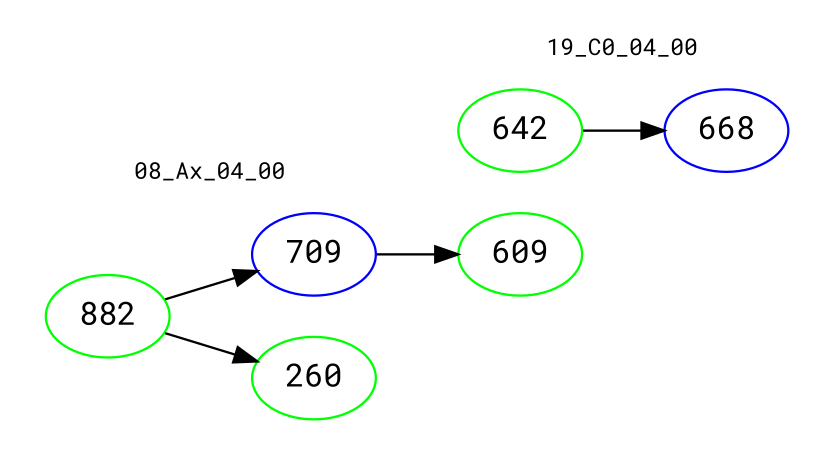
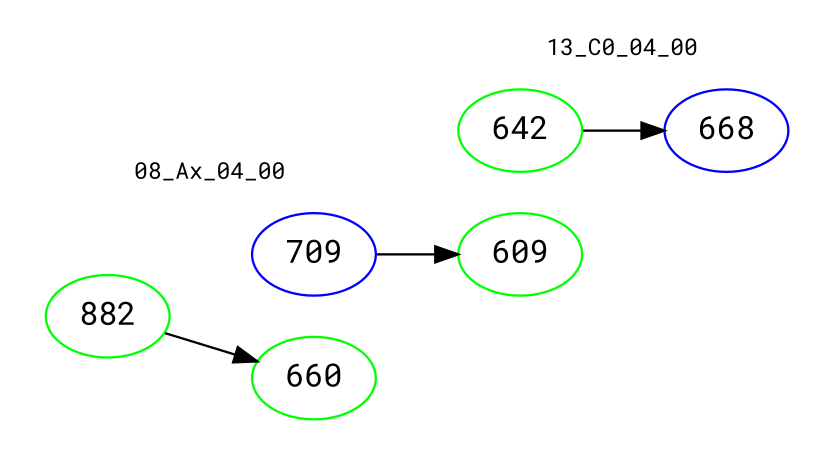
cluster "19_C0_04_00": label "19_C0_04_00" -> "13_C0_04_00"
edge "882" -> "709": removed
node "260": label "260" -> "660"
